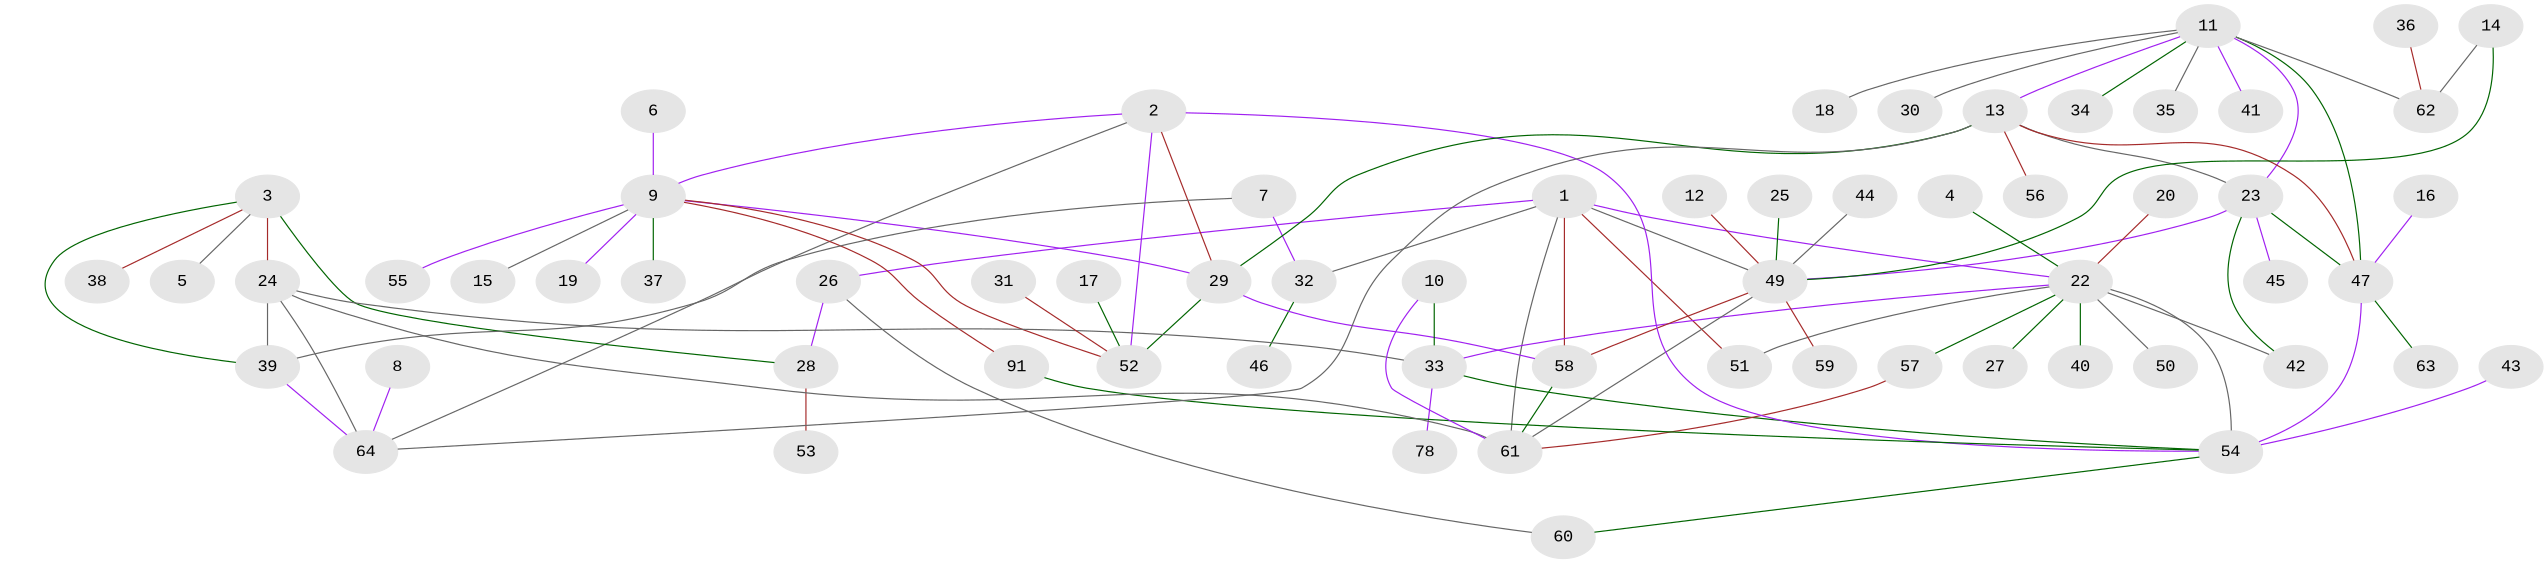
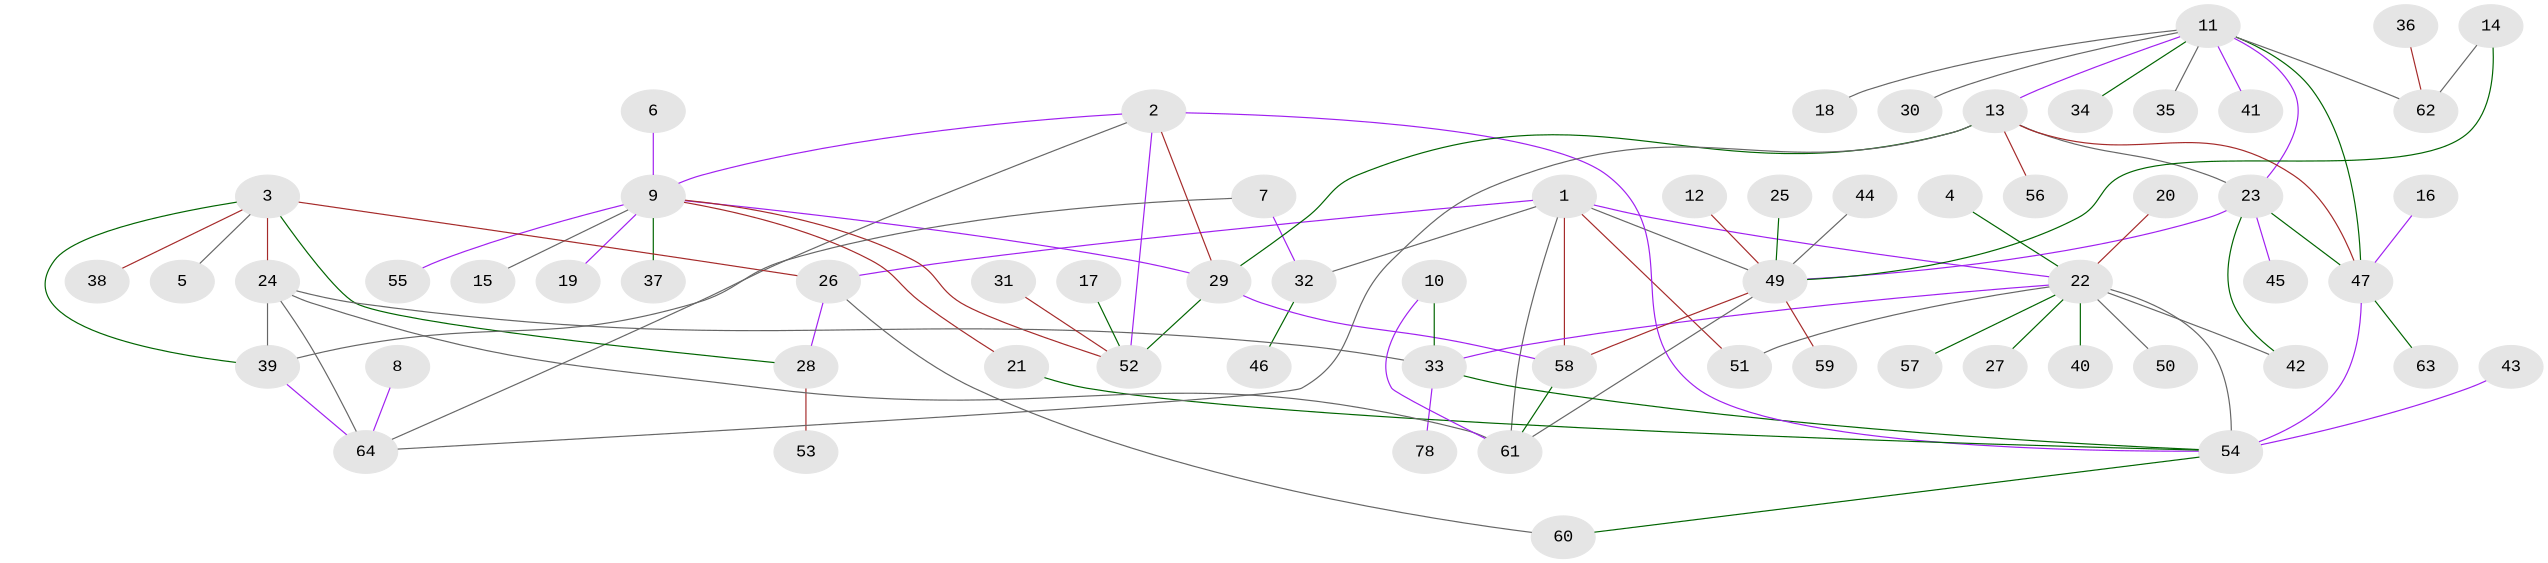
edge "3" -- "26": added
node "91": label "91" -> "21"
edge "57" -- "61": removed
